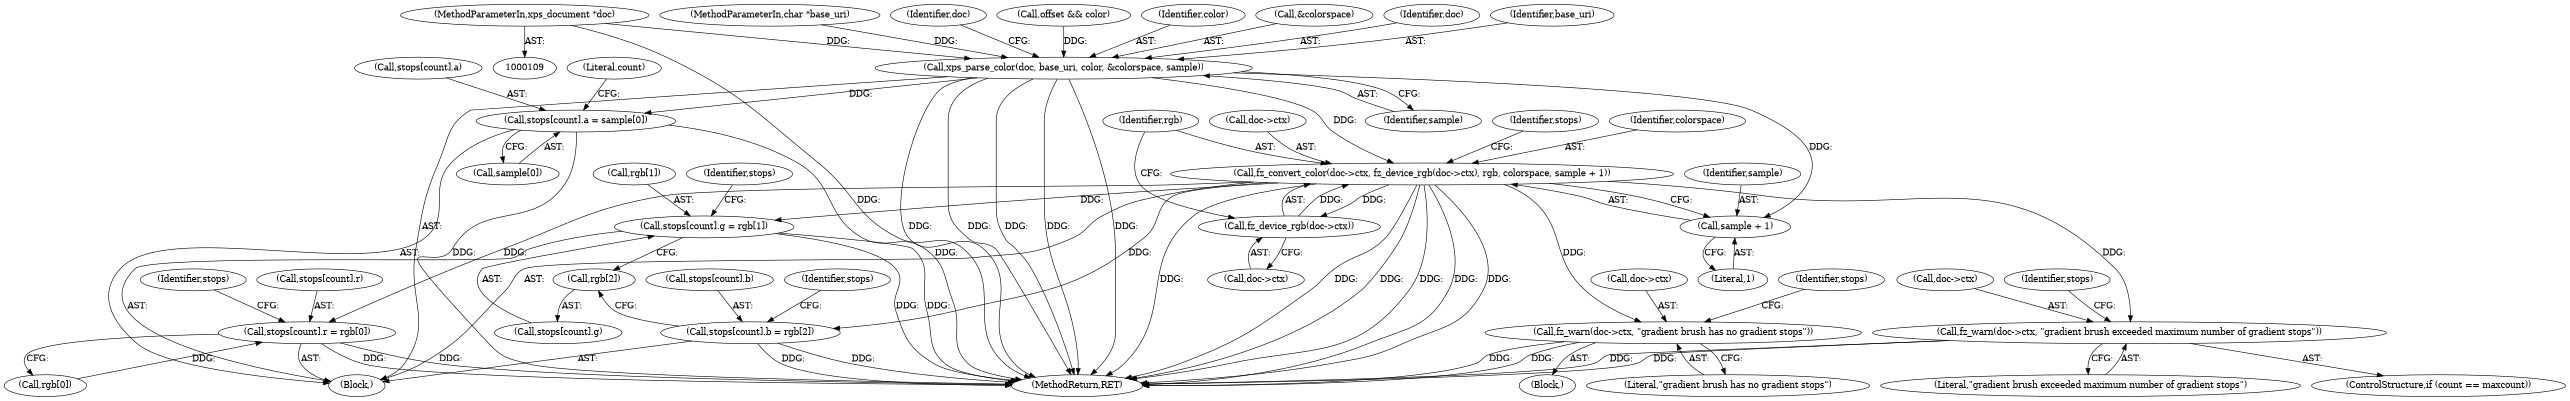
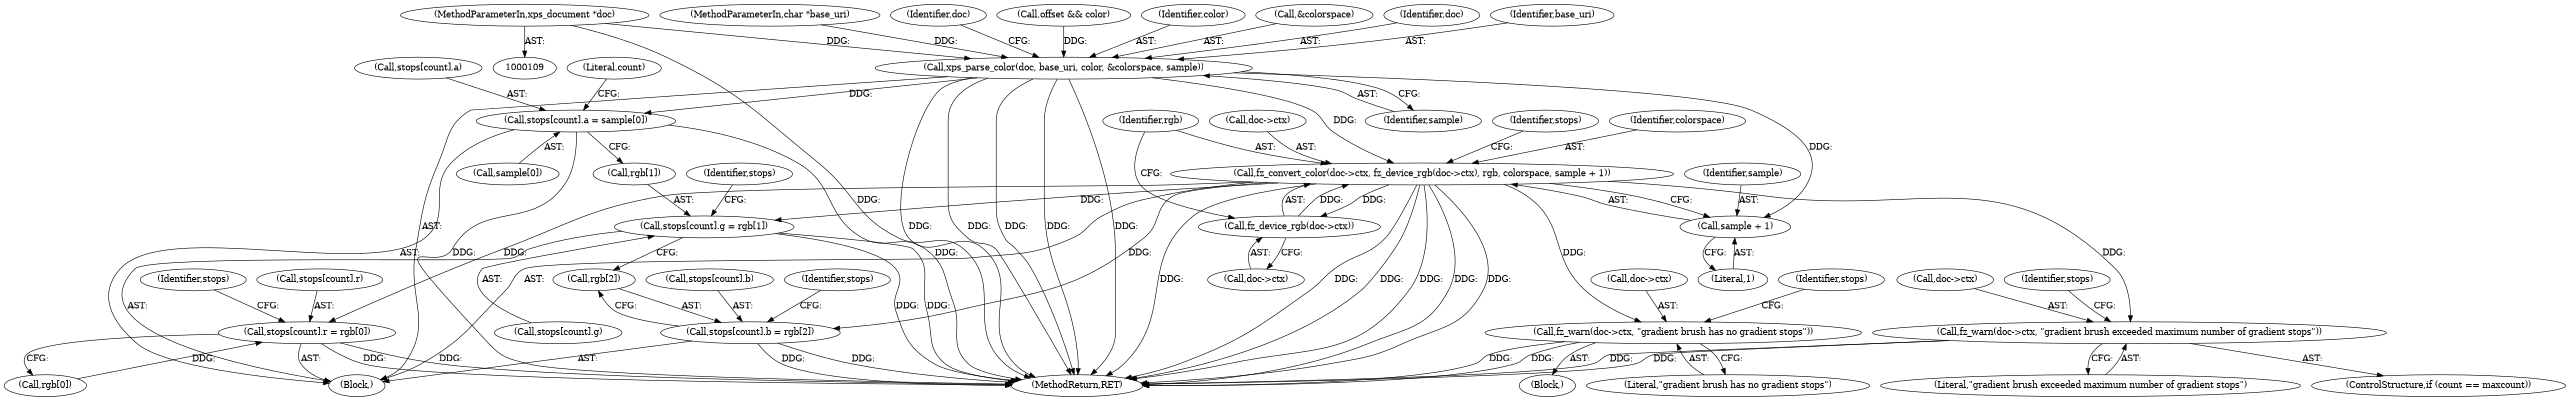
edge "(Call,stops[count].a = sample[0])" -> "(Call,sample[0])": now "(Call,stops[count].a = sample[0])" -> "(Call,rgb[1])"
edge "(Call,rgb[2])" -> "(Call,stops[count].g)": now "(Call,rgb[2])" -> "(Call,stops[count].b = rgb[2])"
